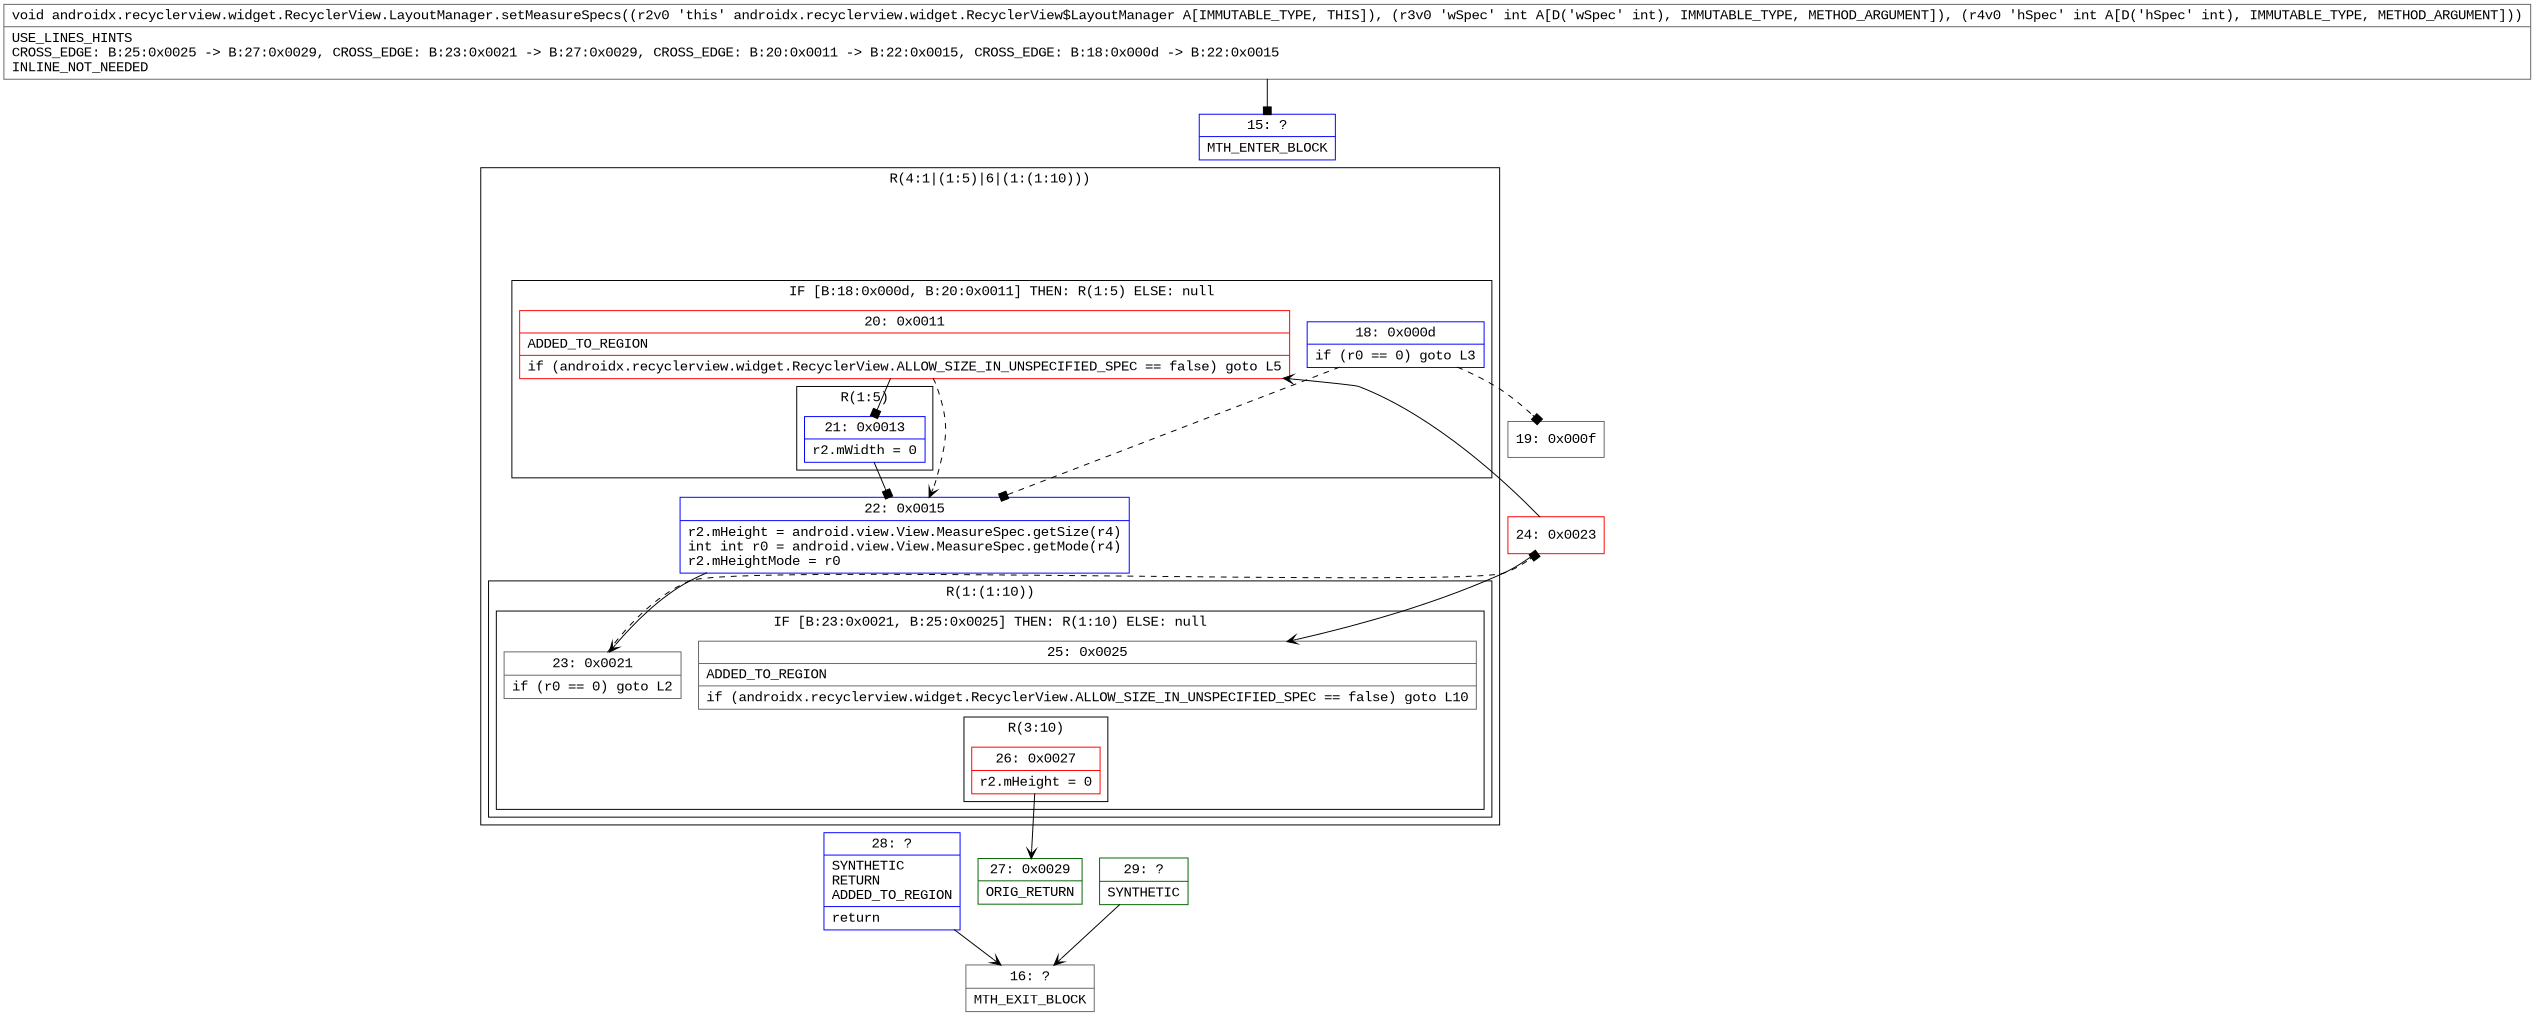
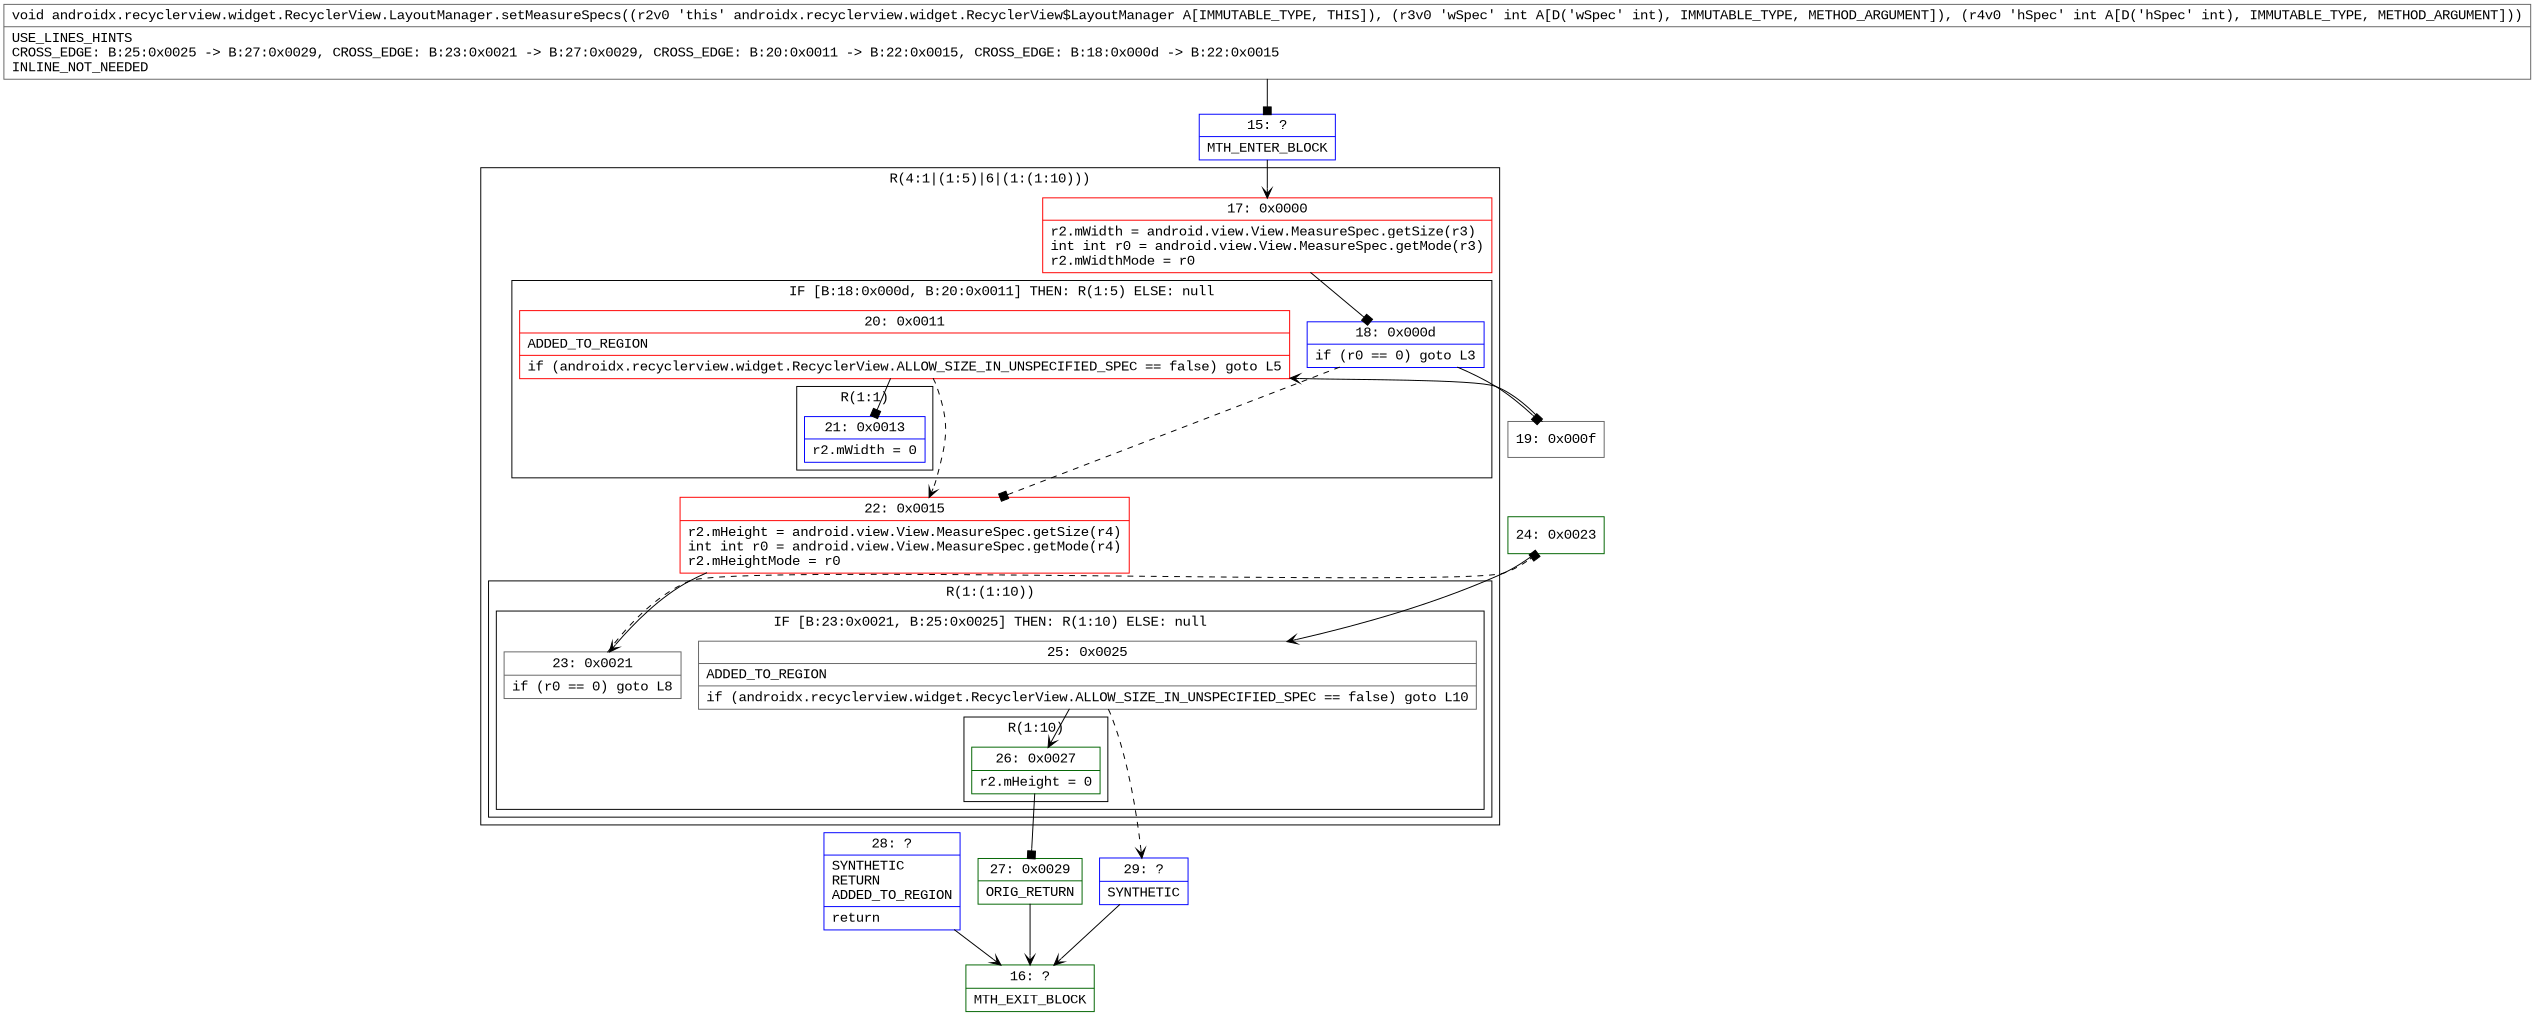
node "17: 0x0000": added
edge "18: 0x000d" -> "19: 0x000f": style dashed -> solid
cluster "R(1:5)": label "R(1:5)" -> "R(1:1)"
edge "24: 0x0023" -> "20: 0x0011": now "19: 0x000f" -> "20: 0x0011"
edge "21: 0x0013" -> "22: 0x0015": removed
node "22: 0x0015": color blue -> red
node "24: 0x0023": color red -> darkgreen
node "23: 0x0021": text "if (r0 == 0) goto L2" -> "if (r0 == 0) goto L8"
edge "25: 0x0025" -> "26: 0x0027": added
cluster "R(3:10)": label "R(3:10)" -> "R(1:10)"
node "26: 0x0027": color red -> darkgreen
edge "25: 0x0025" -> "29: ?": added
edge "26: 0x0027" -> "27: 0x0029": arrowhead vee -> box
node "29: ?": color darkgreen -> blue
edge "27: 0x0029" -> "16: ?": added
node "16: ?": color gray40 -> darkgreen
